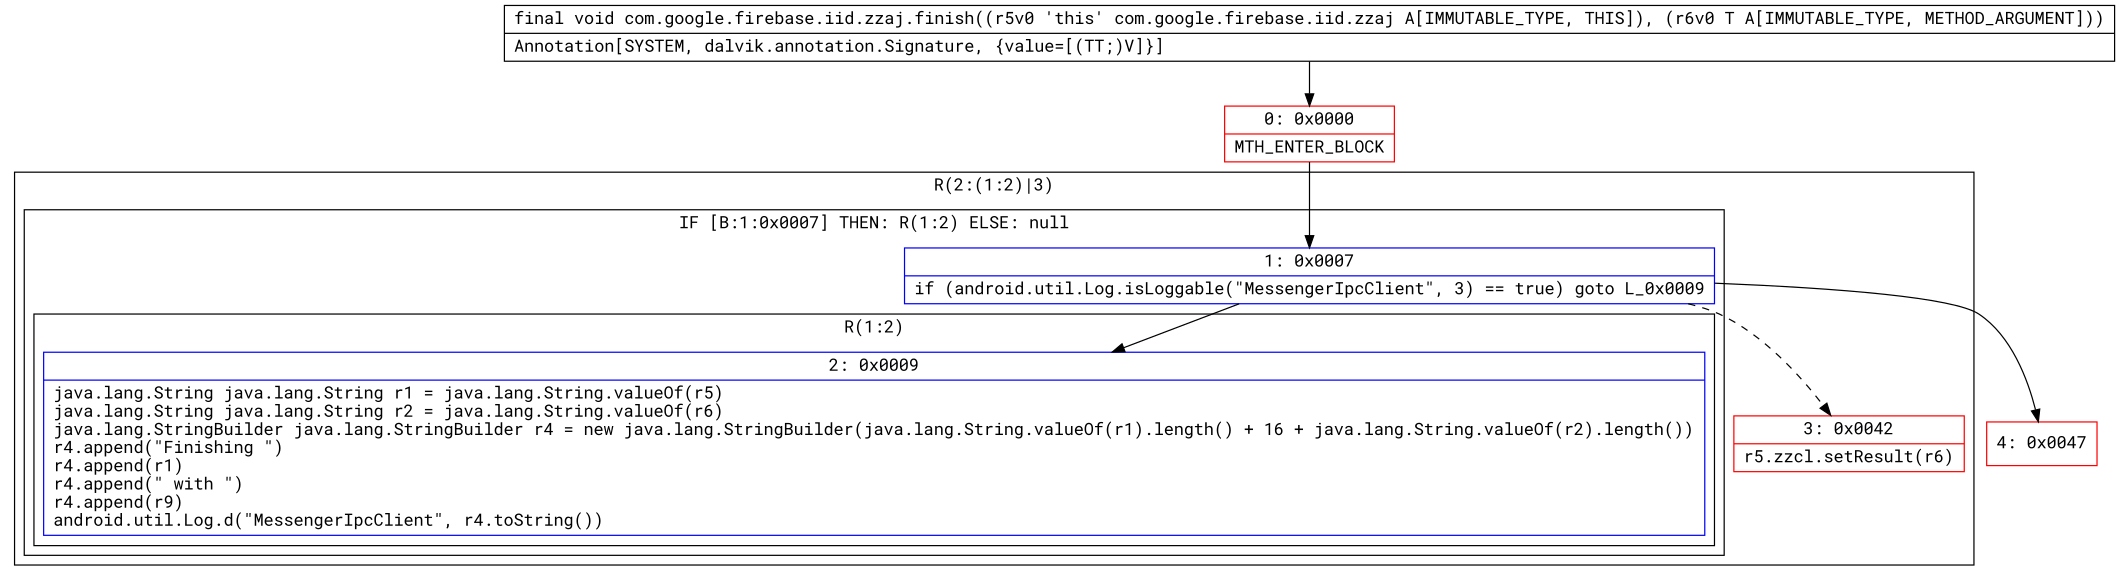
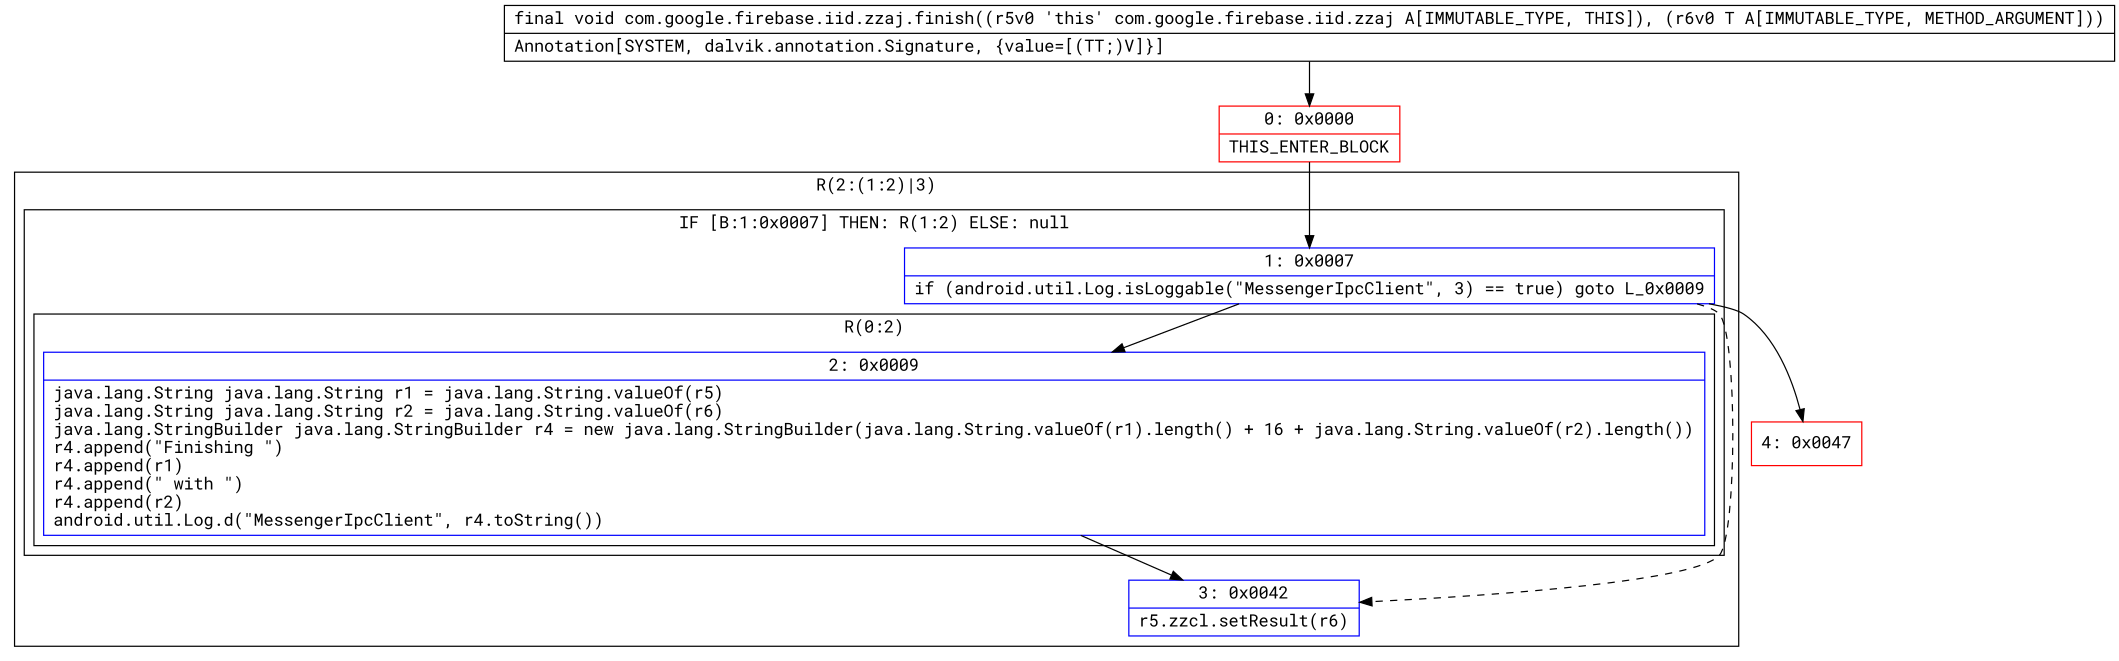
node "0: 0x0000": text "MTH_ENTER_BLOCK" -> "THIS_ENTER_BLOCK"
cluster "R(1:2)": label "R(1:2)" -> "R(0:2)"
node "3: 0x0042": color red -> blue
node "2: 0x0009": text "r4.append(r9)" -> "r4.append(r2)"
edge "2: 0x0009" -> "3: 0x0042": added
